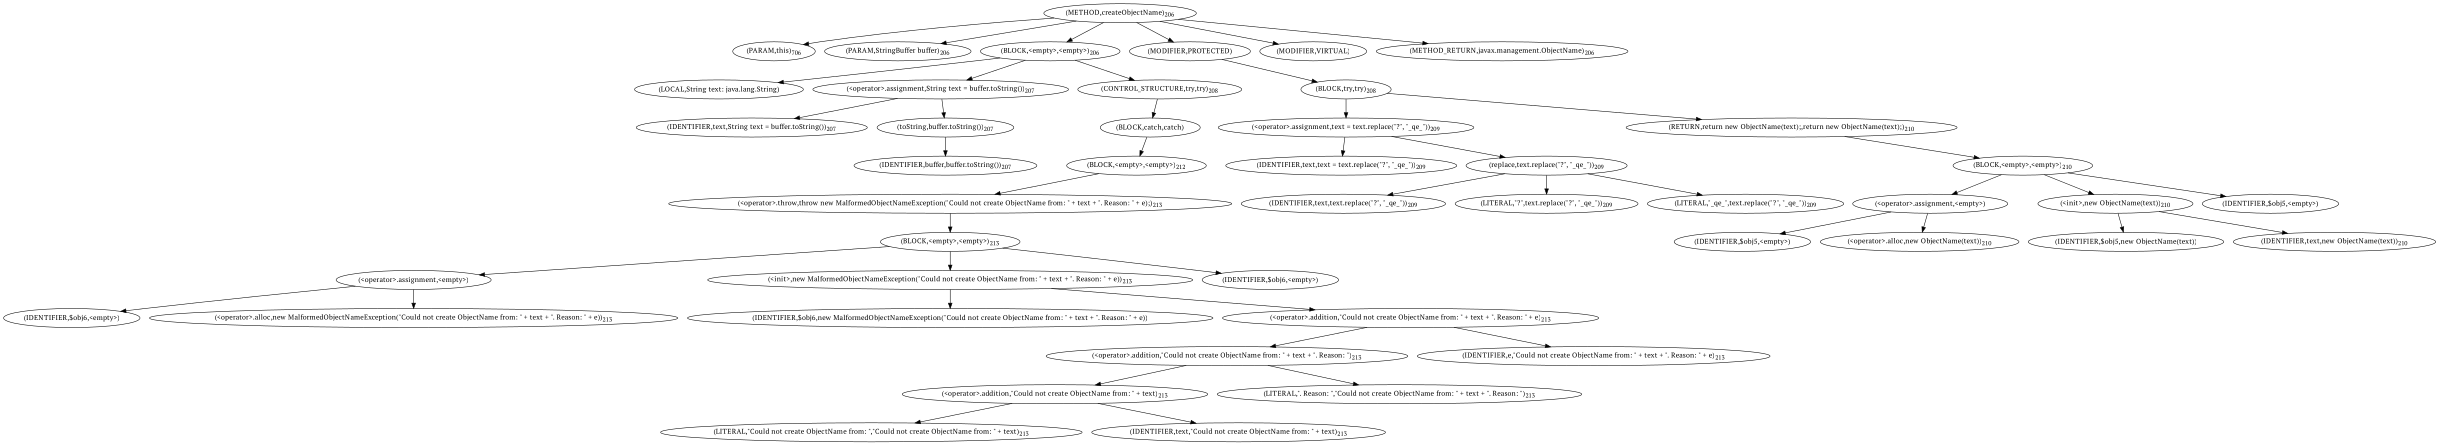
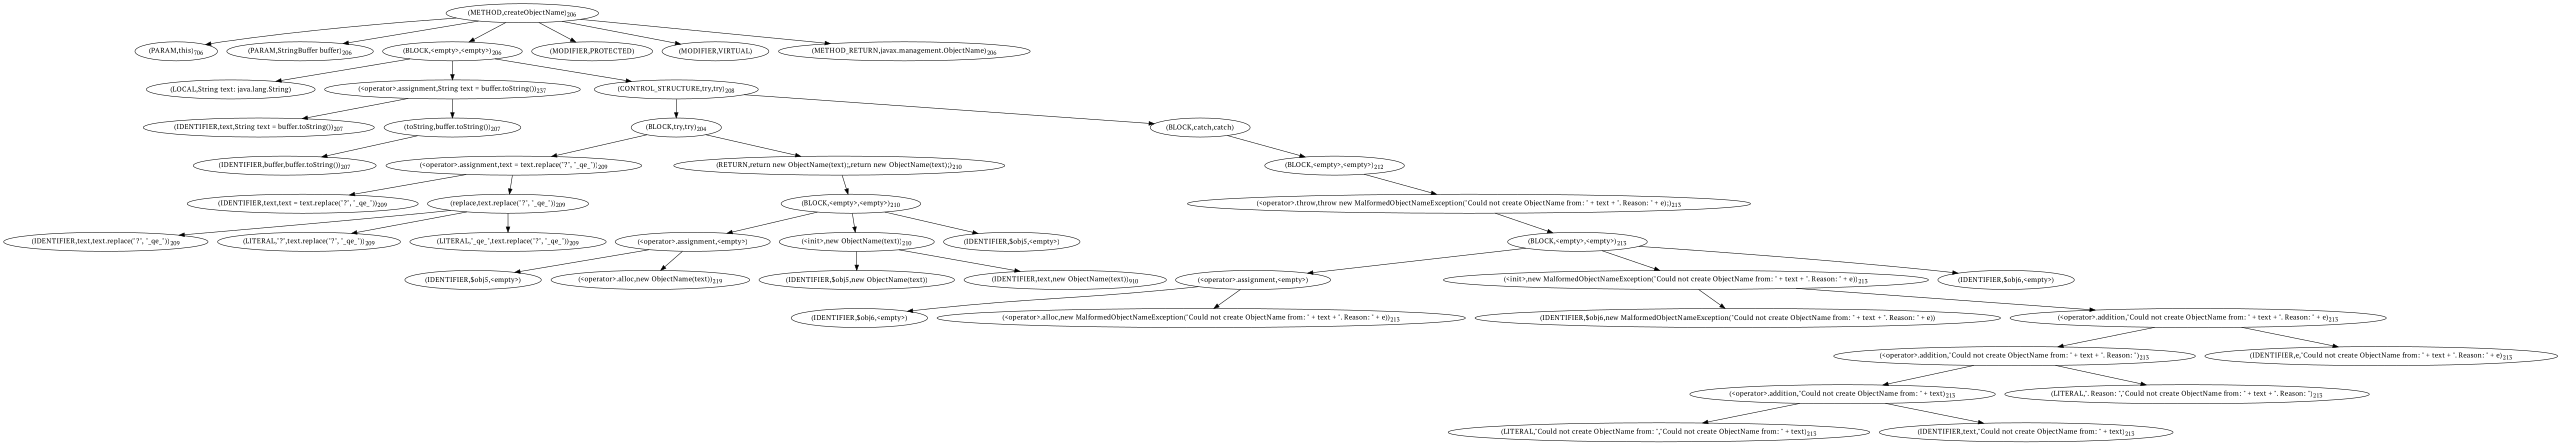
edge "(MODIFIER,PROTECTED)" -> "(BLOCK,try,try)": now "(CONTROL_STRUCTURE,try,try)" -> "(BLOCK,try,try)"
node "(<operator>.assignment,String text = buffer.toString())": text "207" -> "237"
node "(BLOCK,try,try)": text "208" -> "204"
node "(<operator>.alloc,new ObjectName(text))": text "210" -> "219"
node "(IDENTIFIER,text,new ObjectName(text))": text "210" -> "910"
